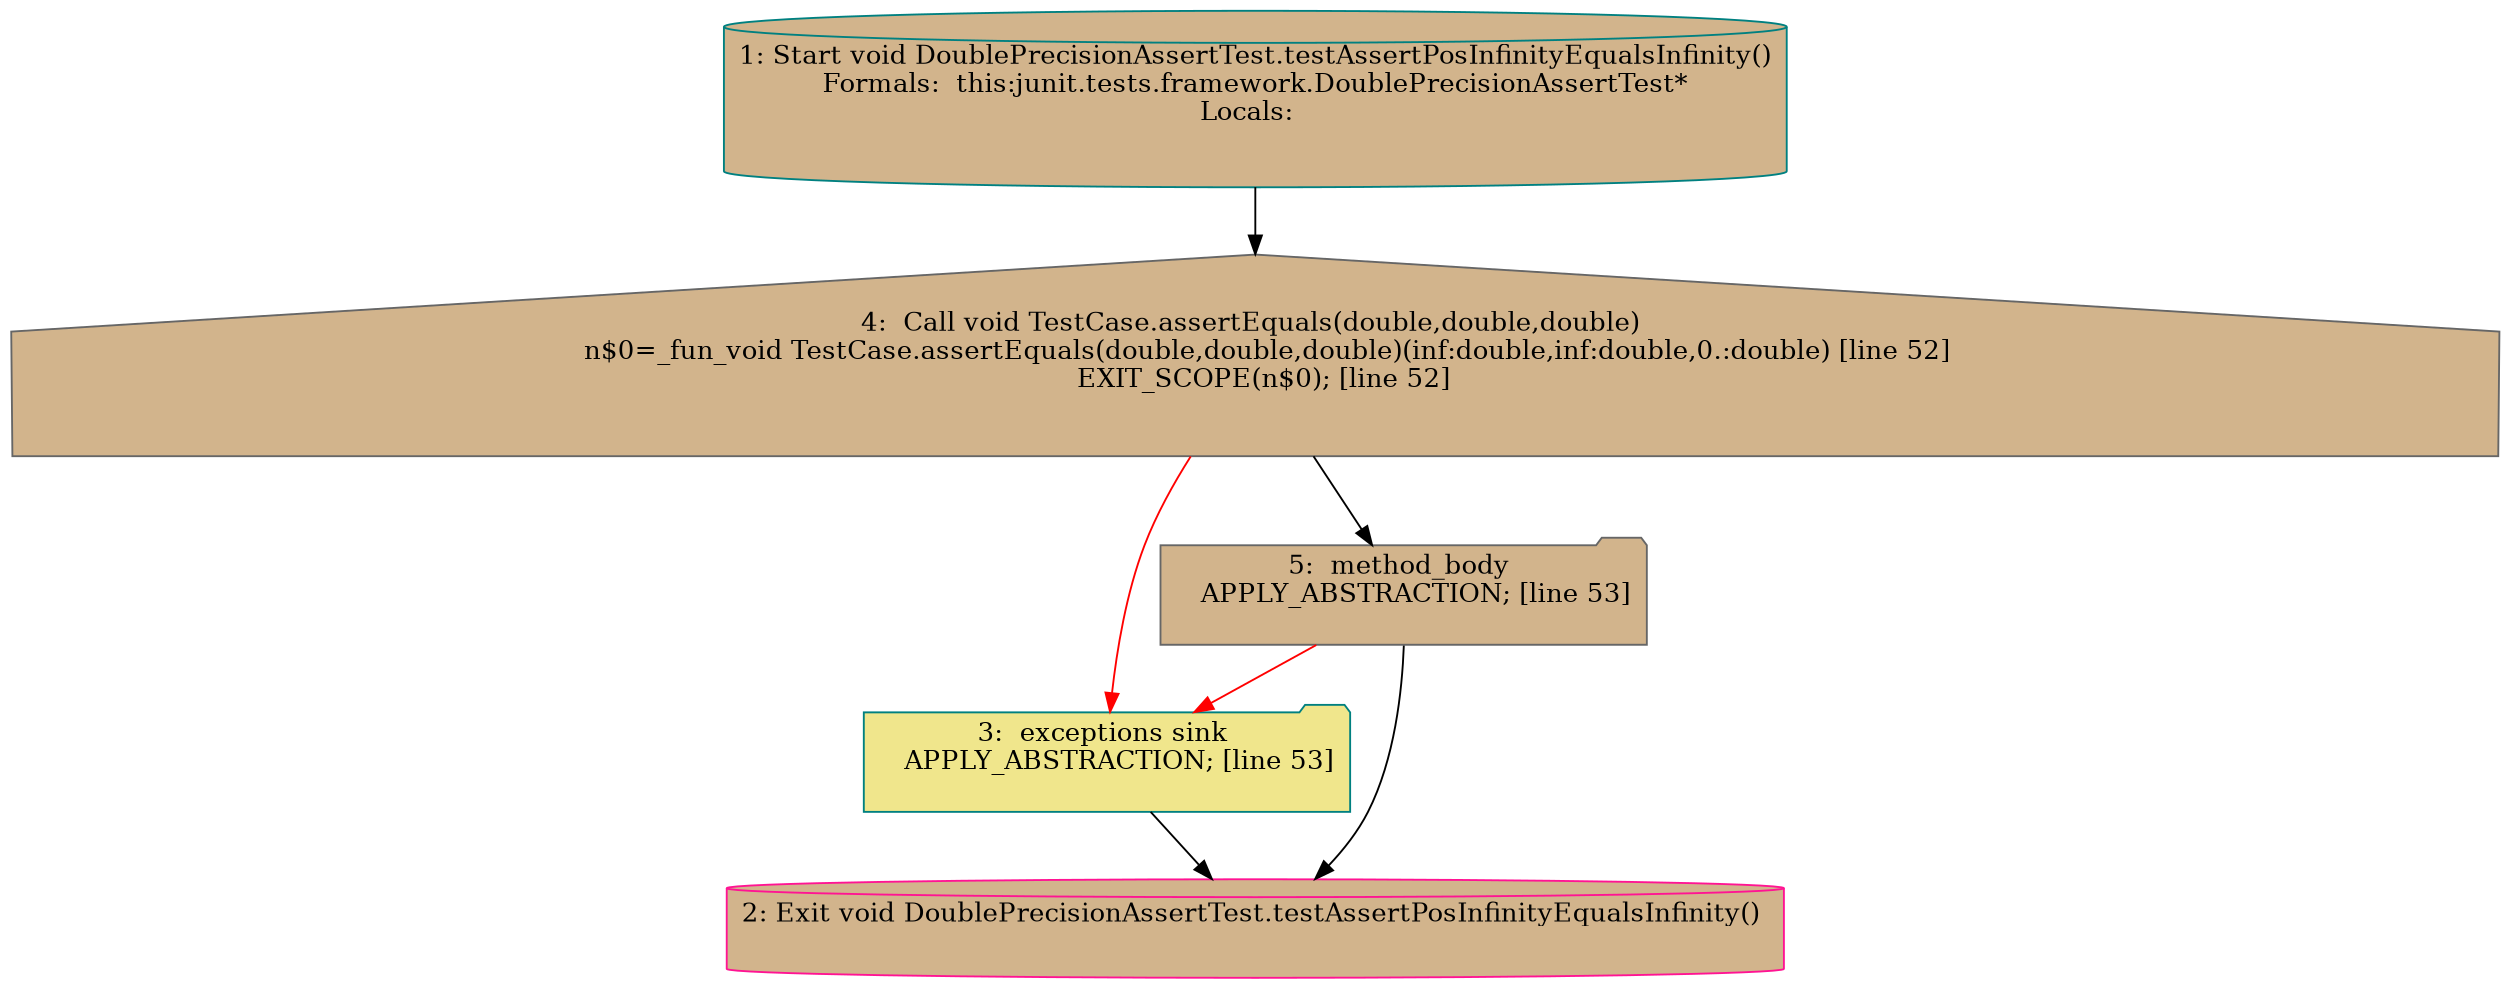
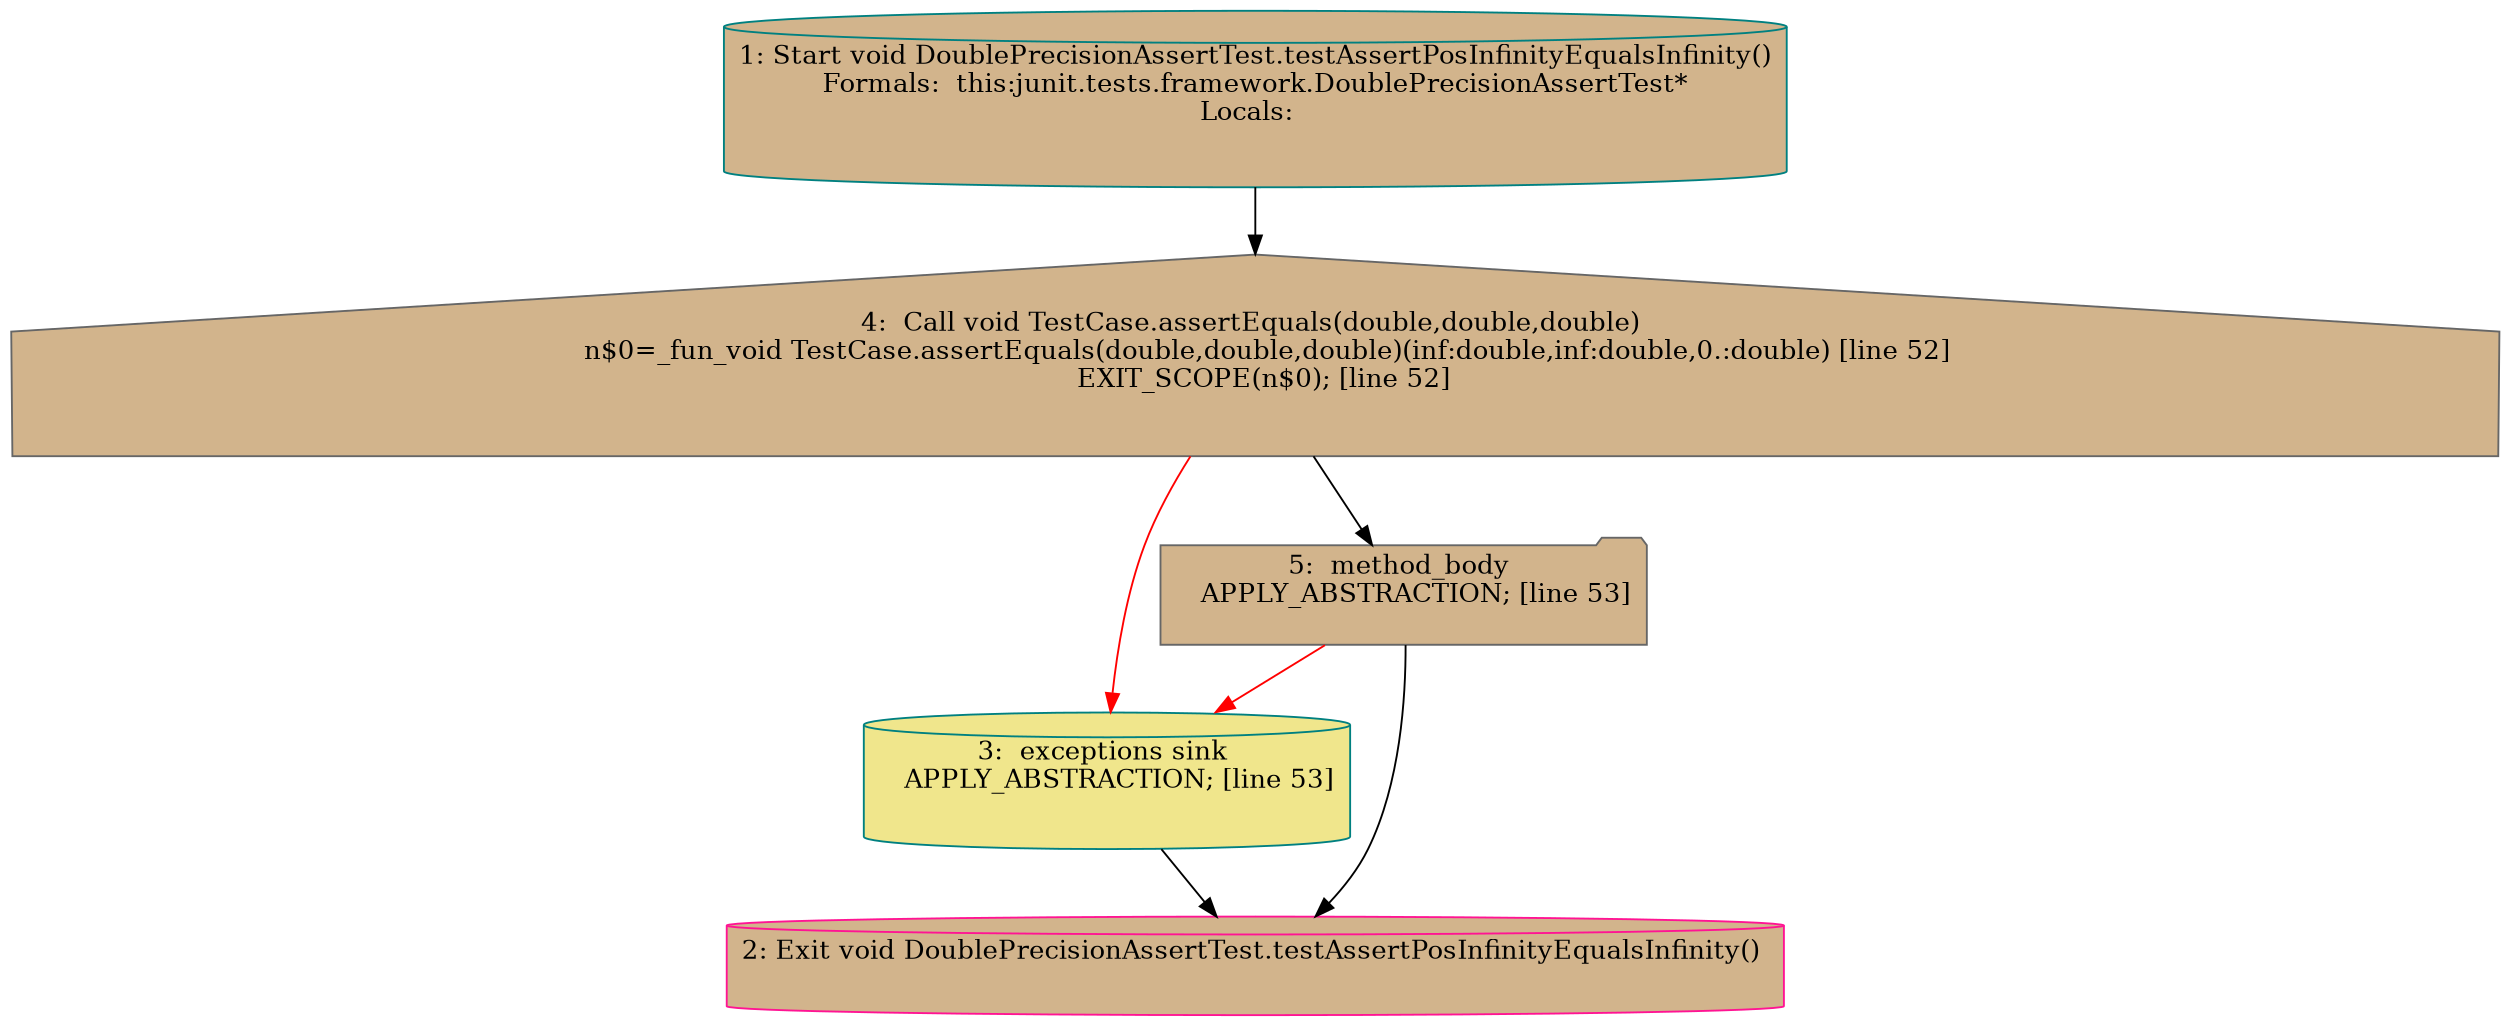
node "3:  exceptions sink APPLY_ABSTRACTION; [line 53]": shape folder -> cylinder
